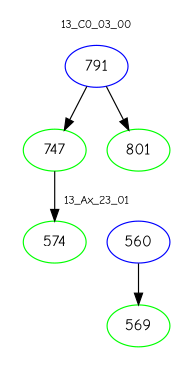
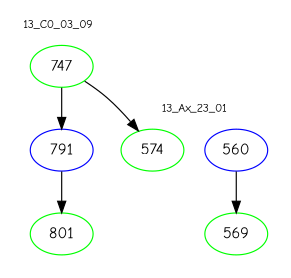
cluster "13_C0_03_00": label "13_C0_03_00" -> "13_C0_03_09"
edge "791" -> "747": reversed
